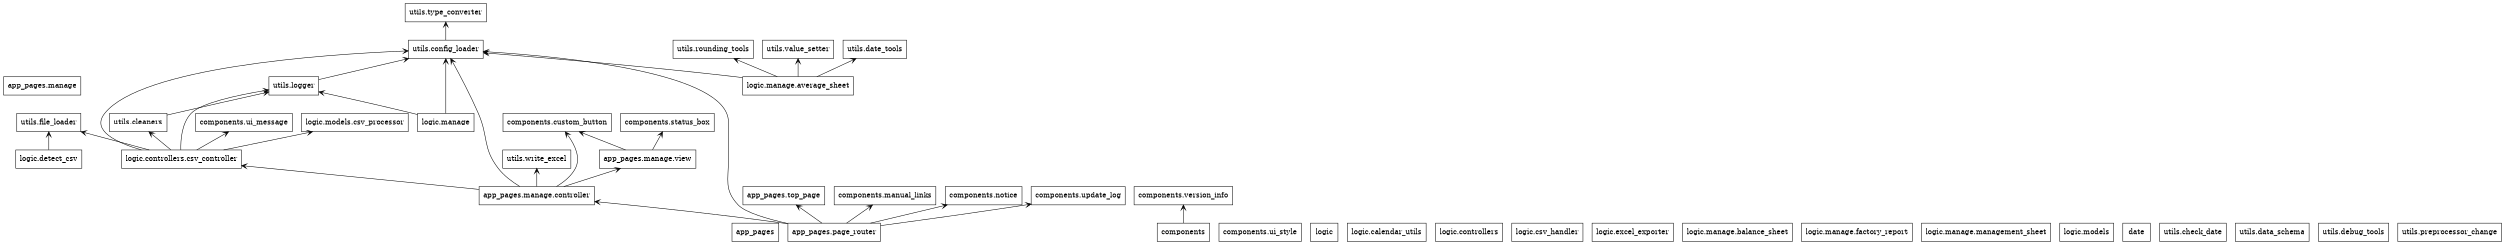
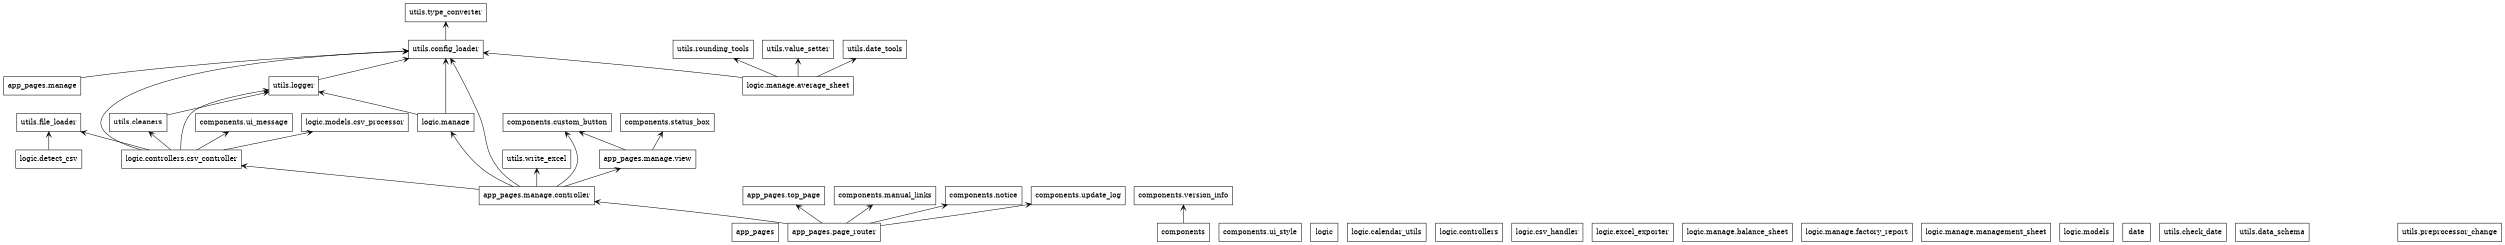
edge "app_pages.page_router" -> "utils.config_loader": now "app_pages.manage" -> "utils.config_loader"
edge "app_pages.manage.controller" -> "logic.manage": added
node "utils.debug_tools": removed
